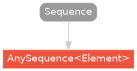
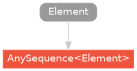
node "Sequence": label "Sequence" -> "Element"
